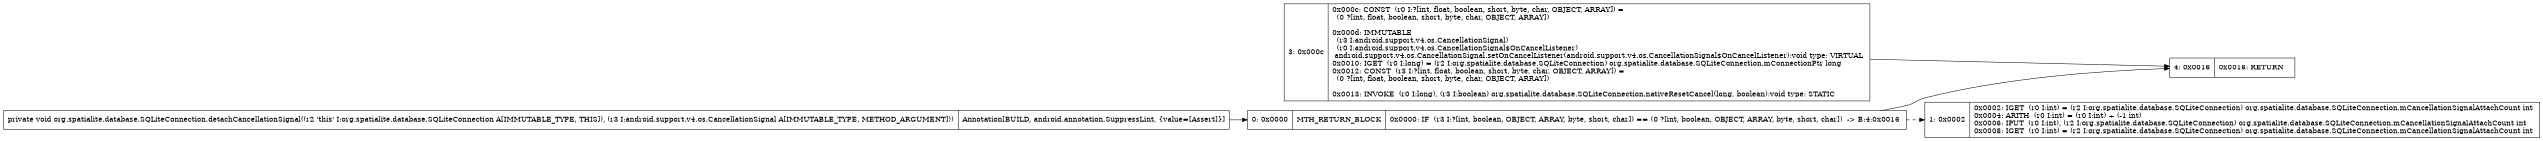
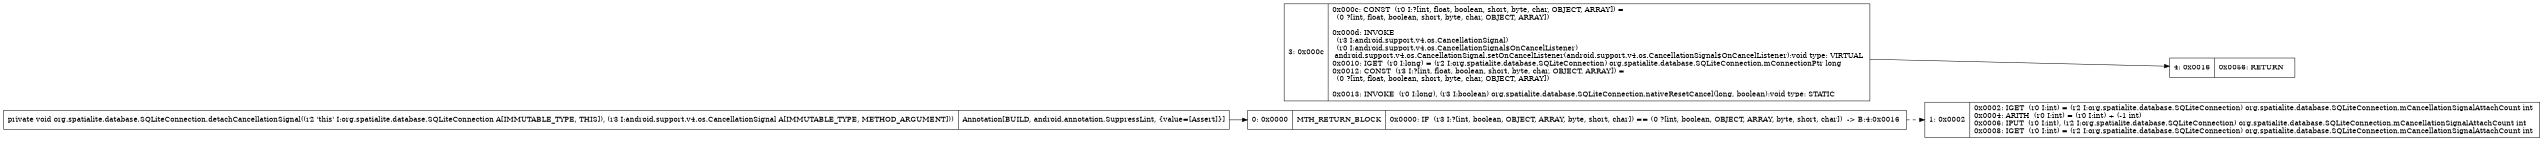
node "3: 0x000c": text "0x000d: IMMUTABLE" -> "0x000d: INVOKE"
node "4: 0x0016": text "0x0016: RETURN" -> "0x0056: RETURN"
edge "0: 0x0000" -> "4: 0x0016": removed
